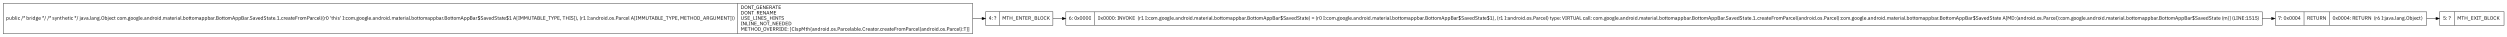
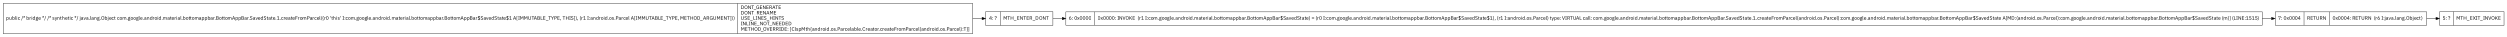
node "4: ?": text "MTH_ENTER_BLOCK" -> "MTH_ENTER_DONT"
node "5: ?": text "MTH_EXIT_BLOCK" -> "MTH_EXIT_INVOKE"
